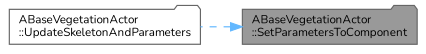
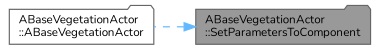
node "ABaseVegetationActor ::UpdateSkeletonAndParameters": label "ABaseVegetationActor ::UpdateSkeletonAndParameters" -> "ABaseVegetationActor ::ABaseVegetationActor"
